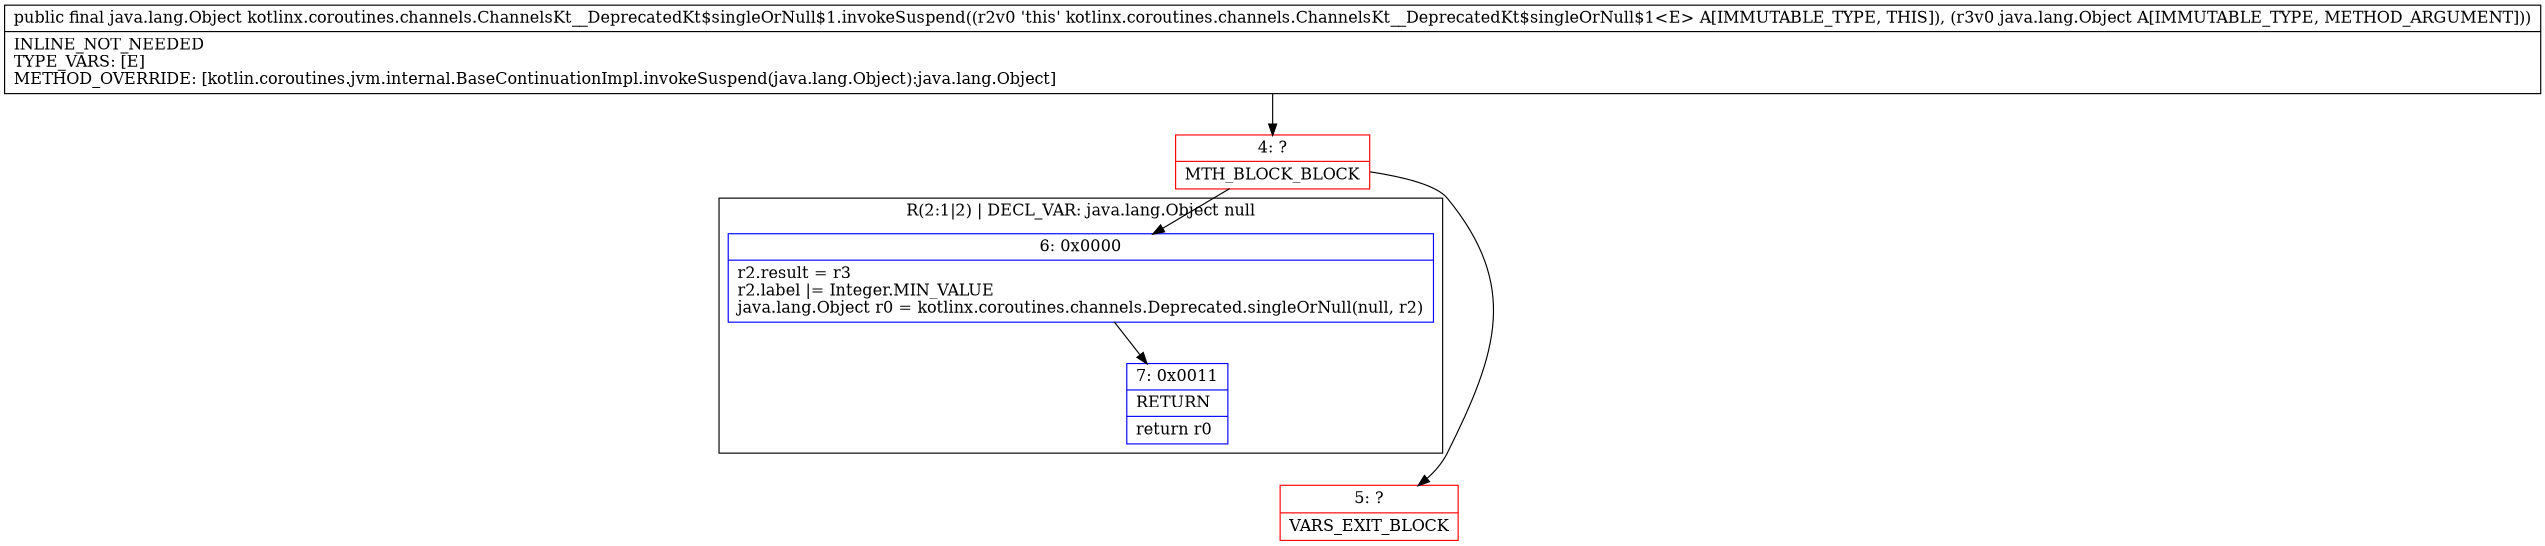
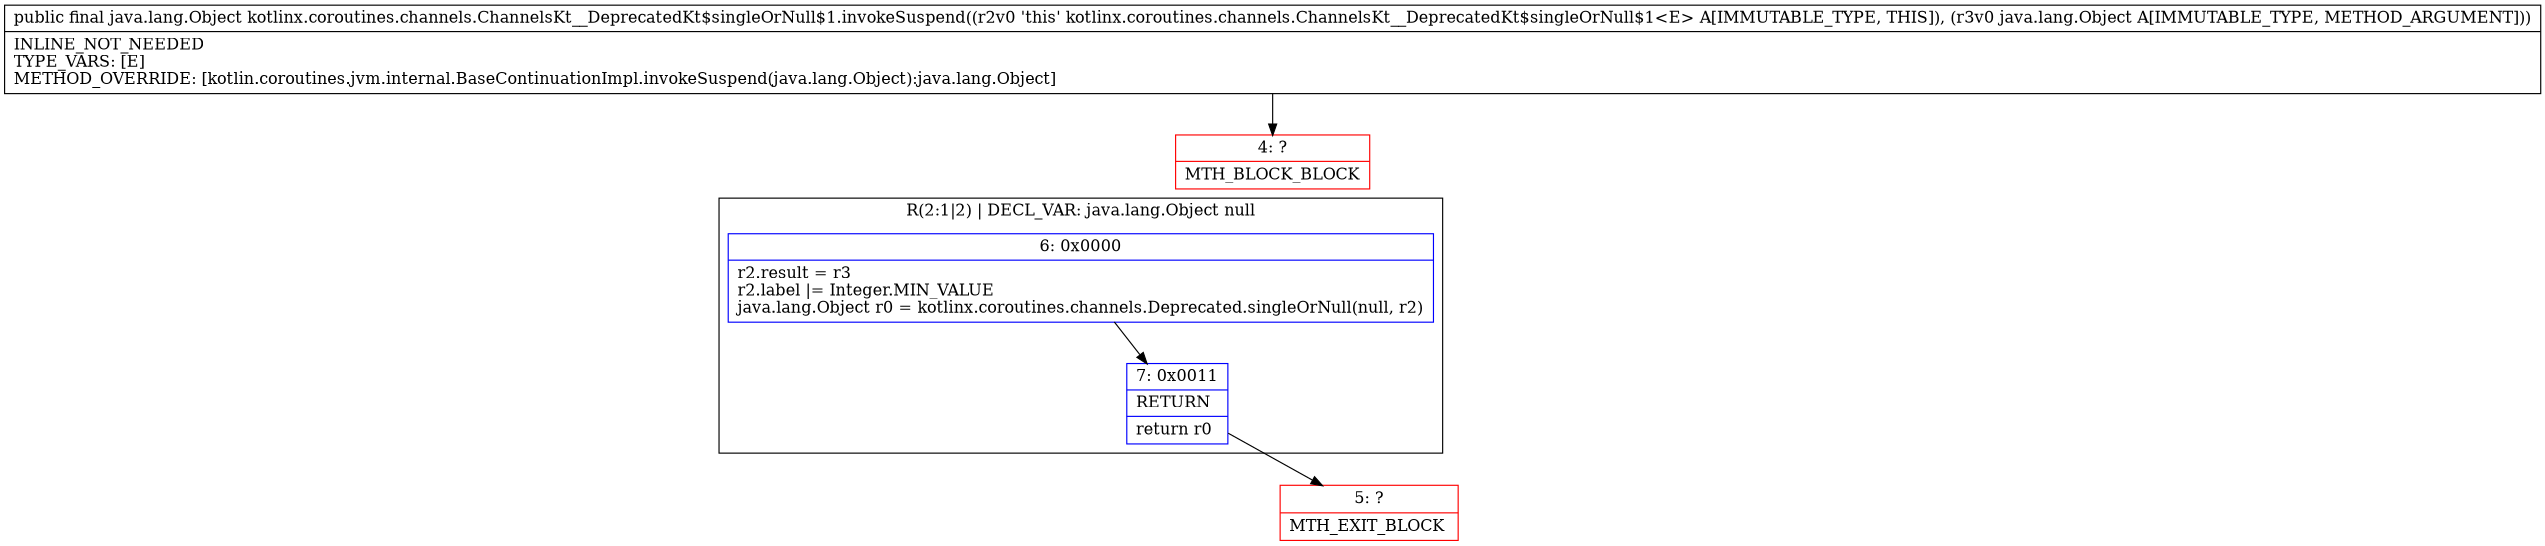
edge "4: ?" -> "6: 0x0000": removed
edge "4: ?" -> "5: ?": now "7: 0x0011" -> "5: ?"
node "5: ?": text "VARS_EXIT_BLOCK" -> "MTH_EXIT_BLOCK"
